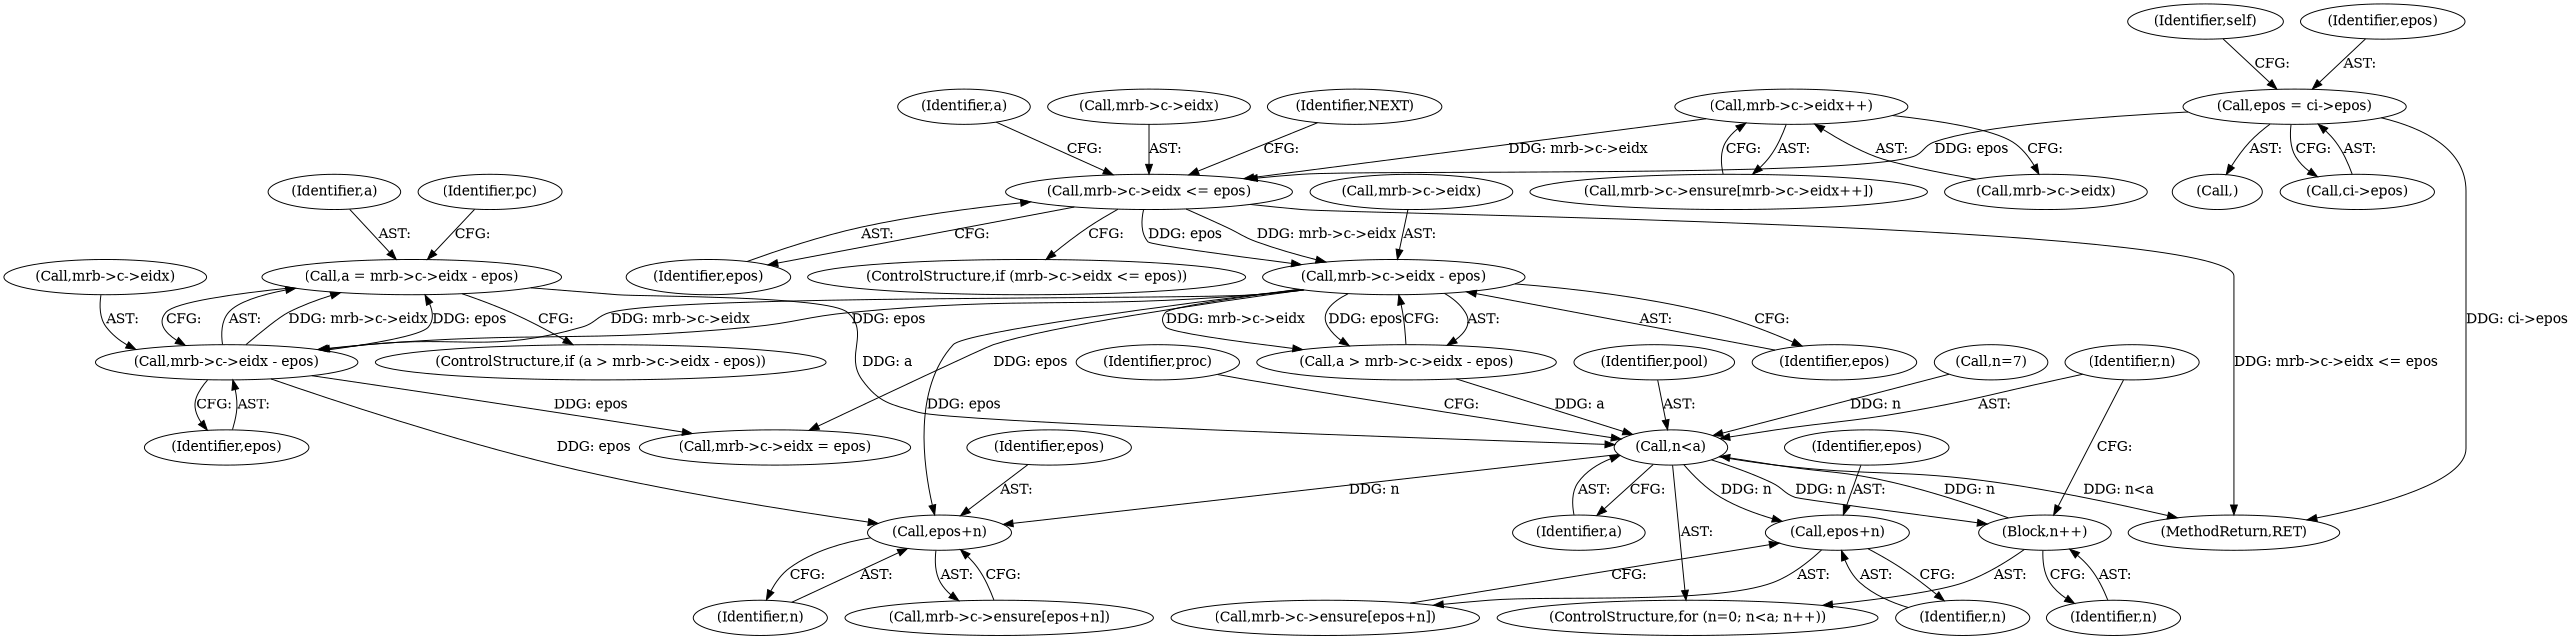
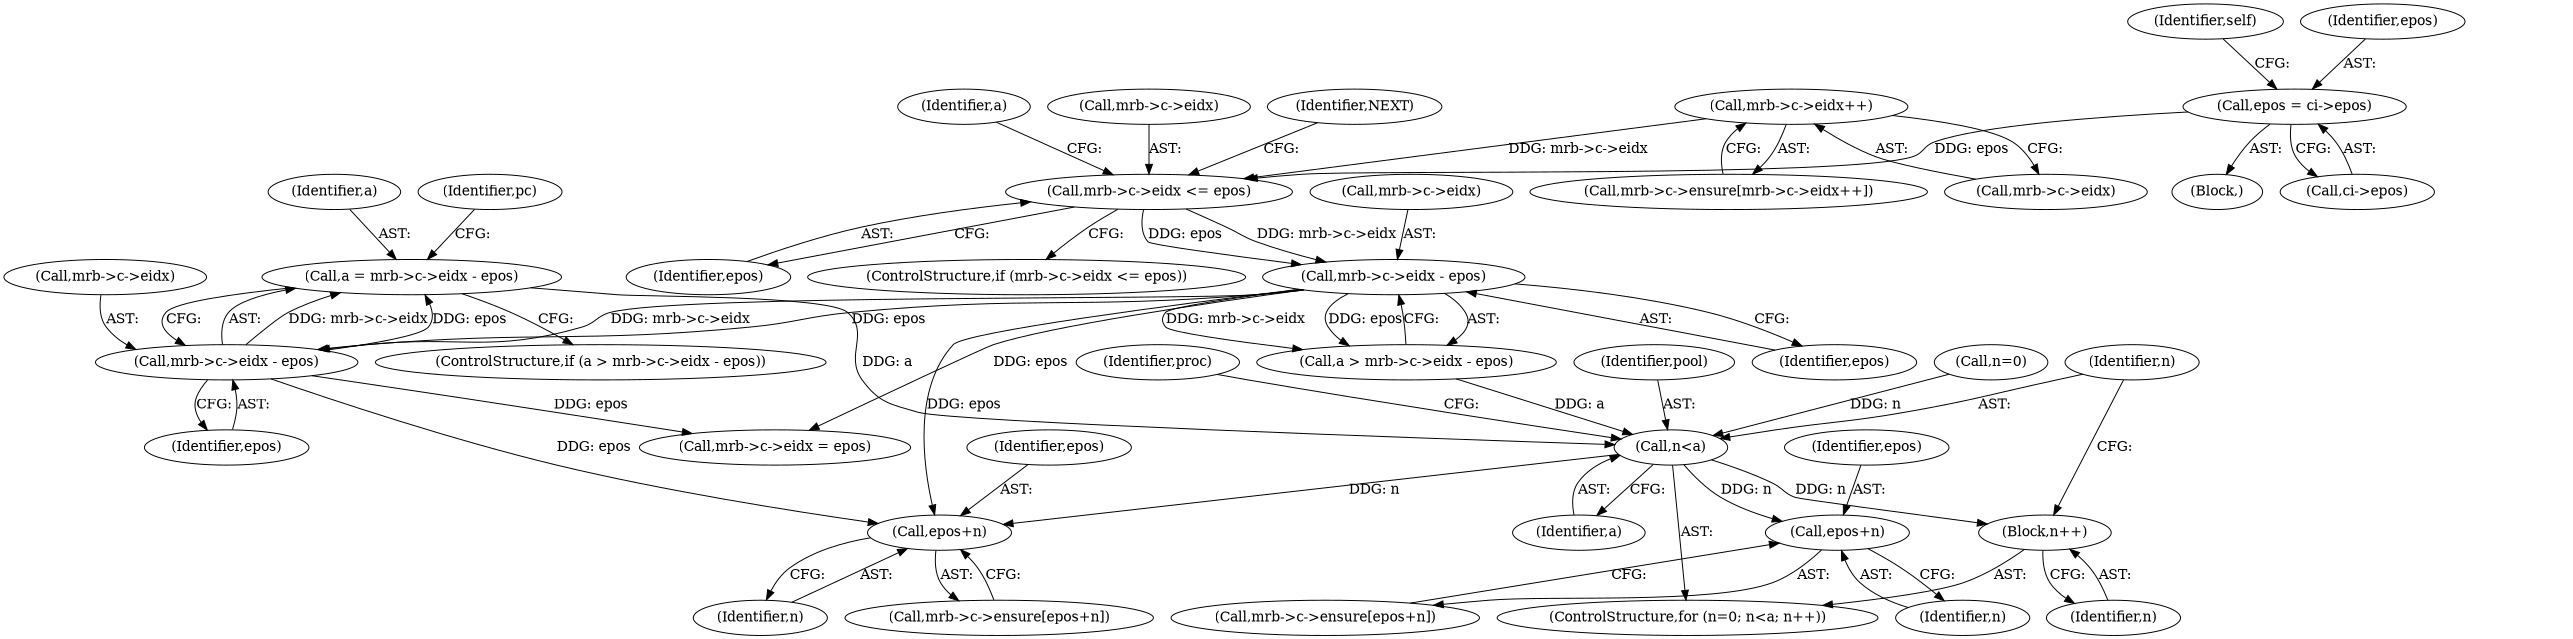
node "(Call,)": label "(Call,)" -> "(Block,)"
node "(Call,n=7)": label "(Call,n=7)" -> "(Call,n=0)"
edge "(Block,n++)" -> "(Call,n<a)": removed, label "DDG: n"
node "(MethodReturn,RET)": removed
